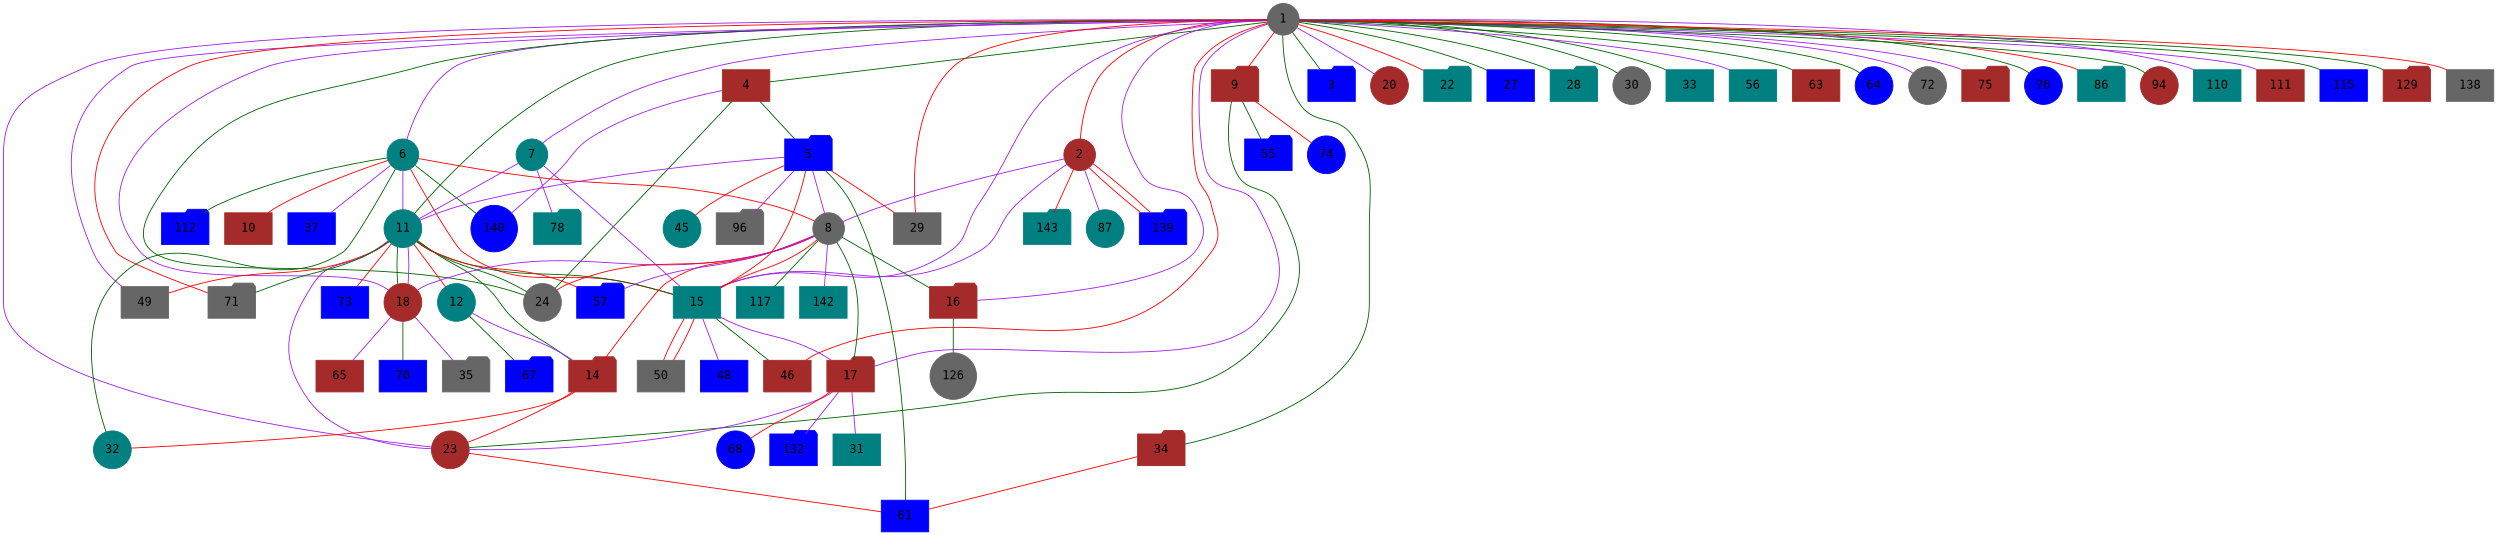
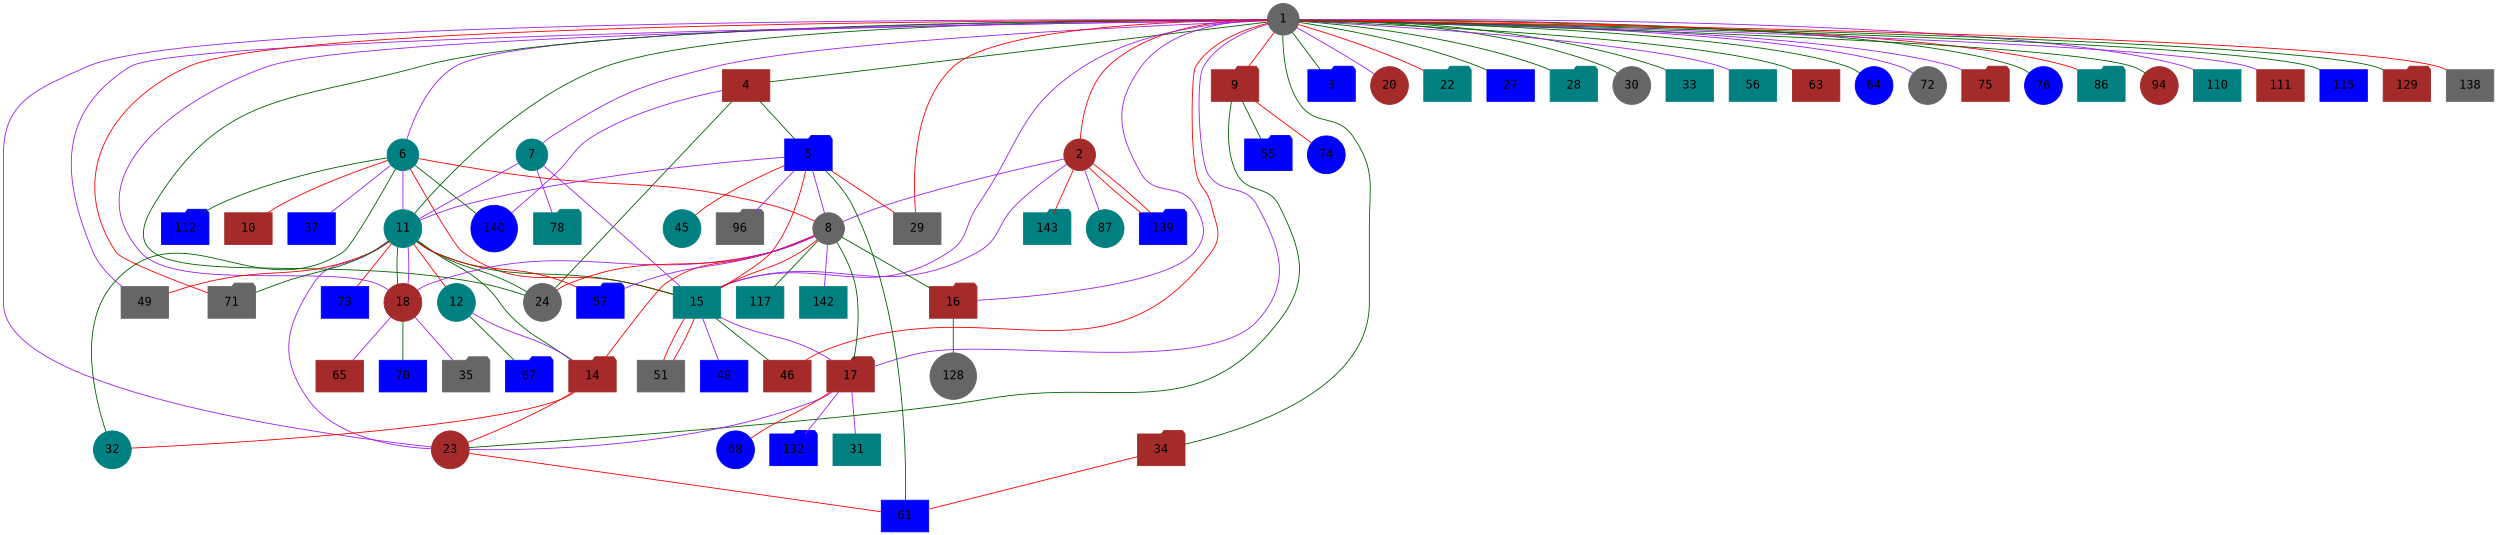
node "50": label "50" -> "51"
node "126": label "126" -> "128"
